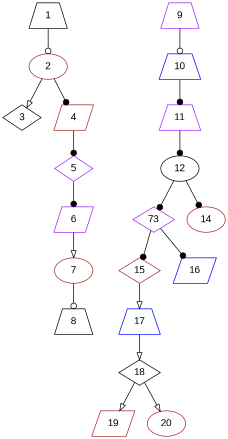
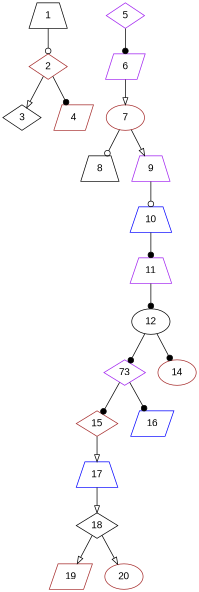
node "2": shape ellipse -> diamond
edge "4" -> "5": removed
edge "7" -> "9": added
